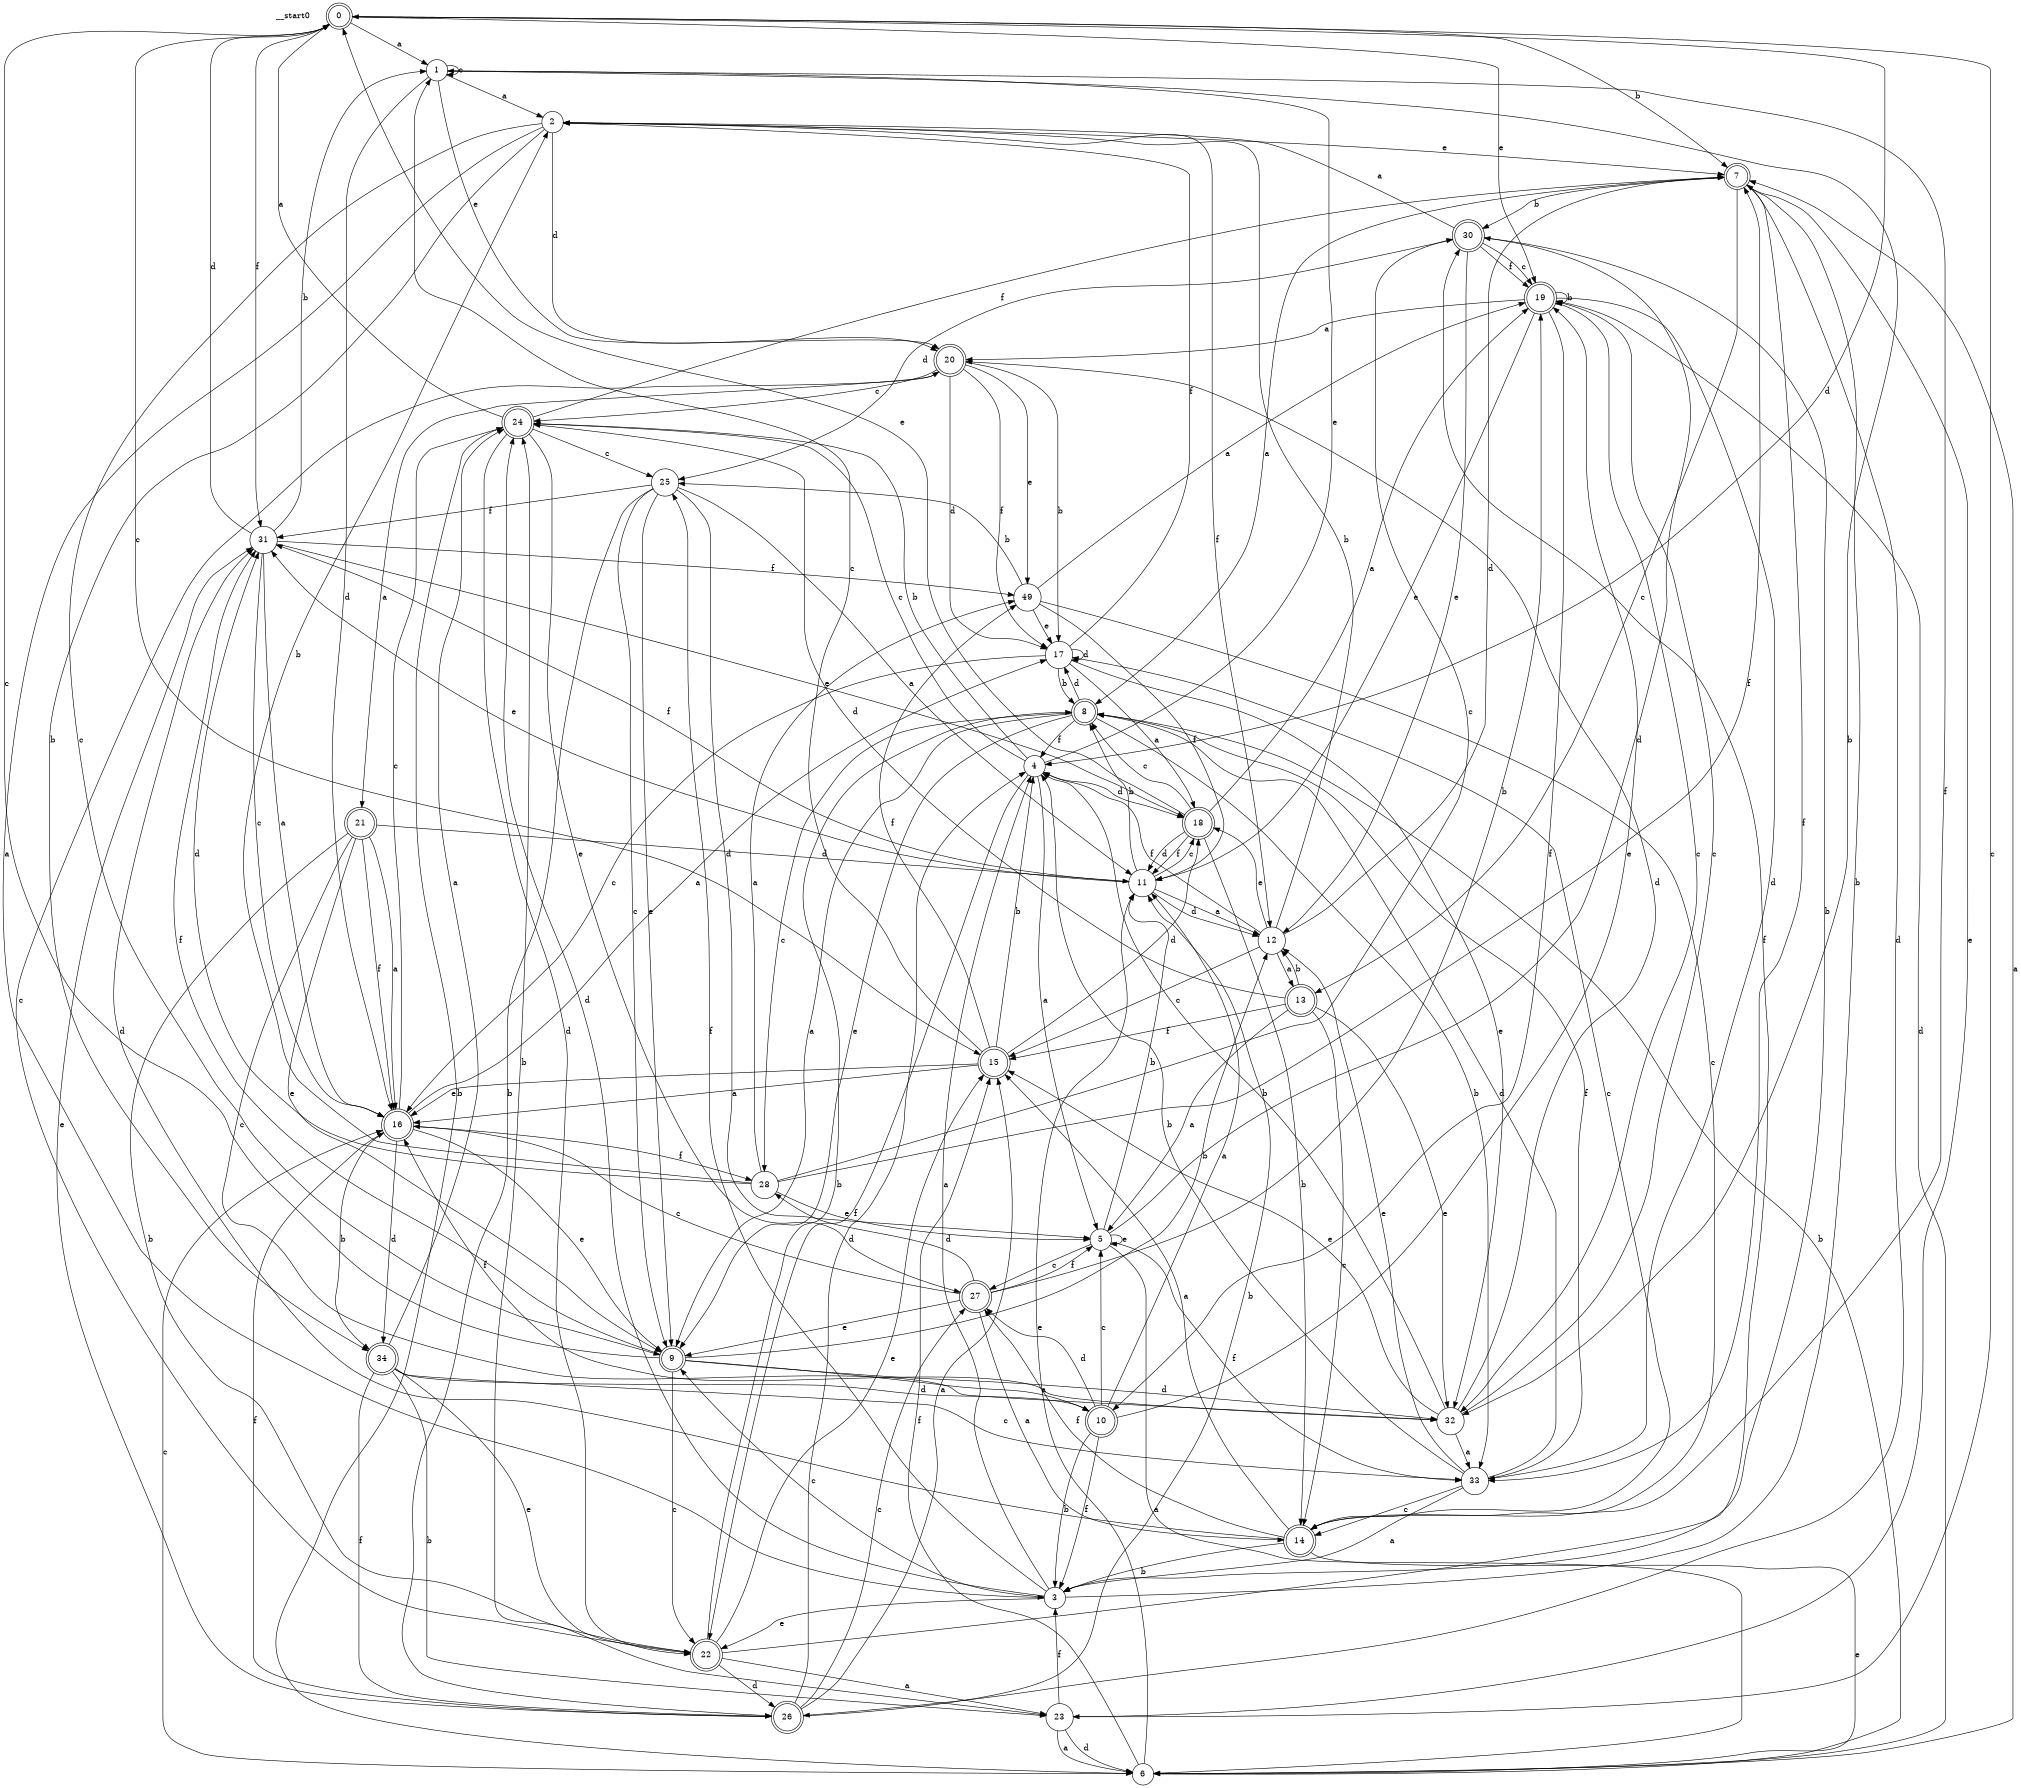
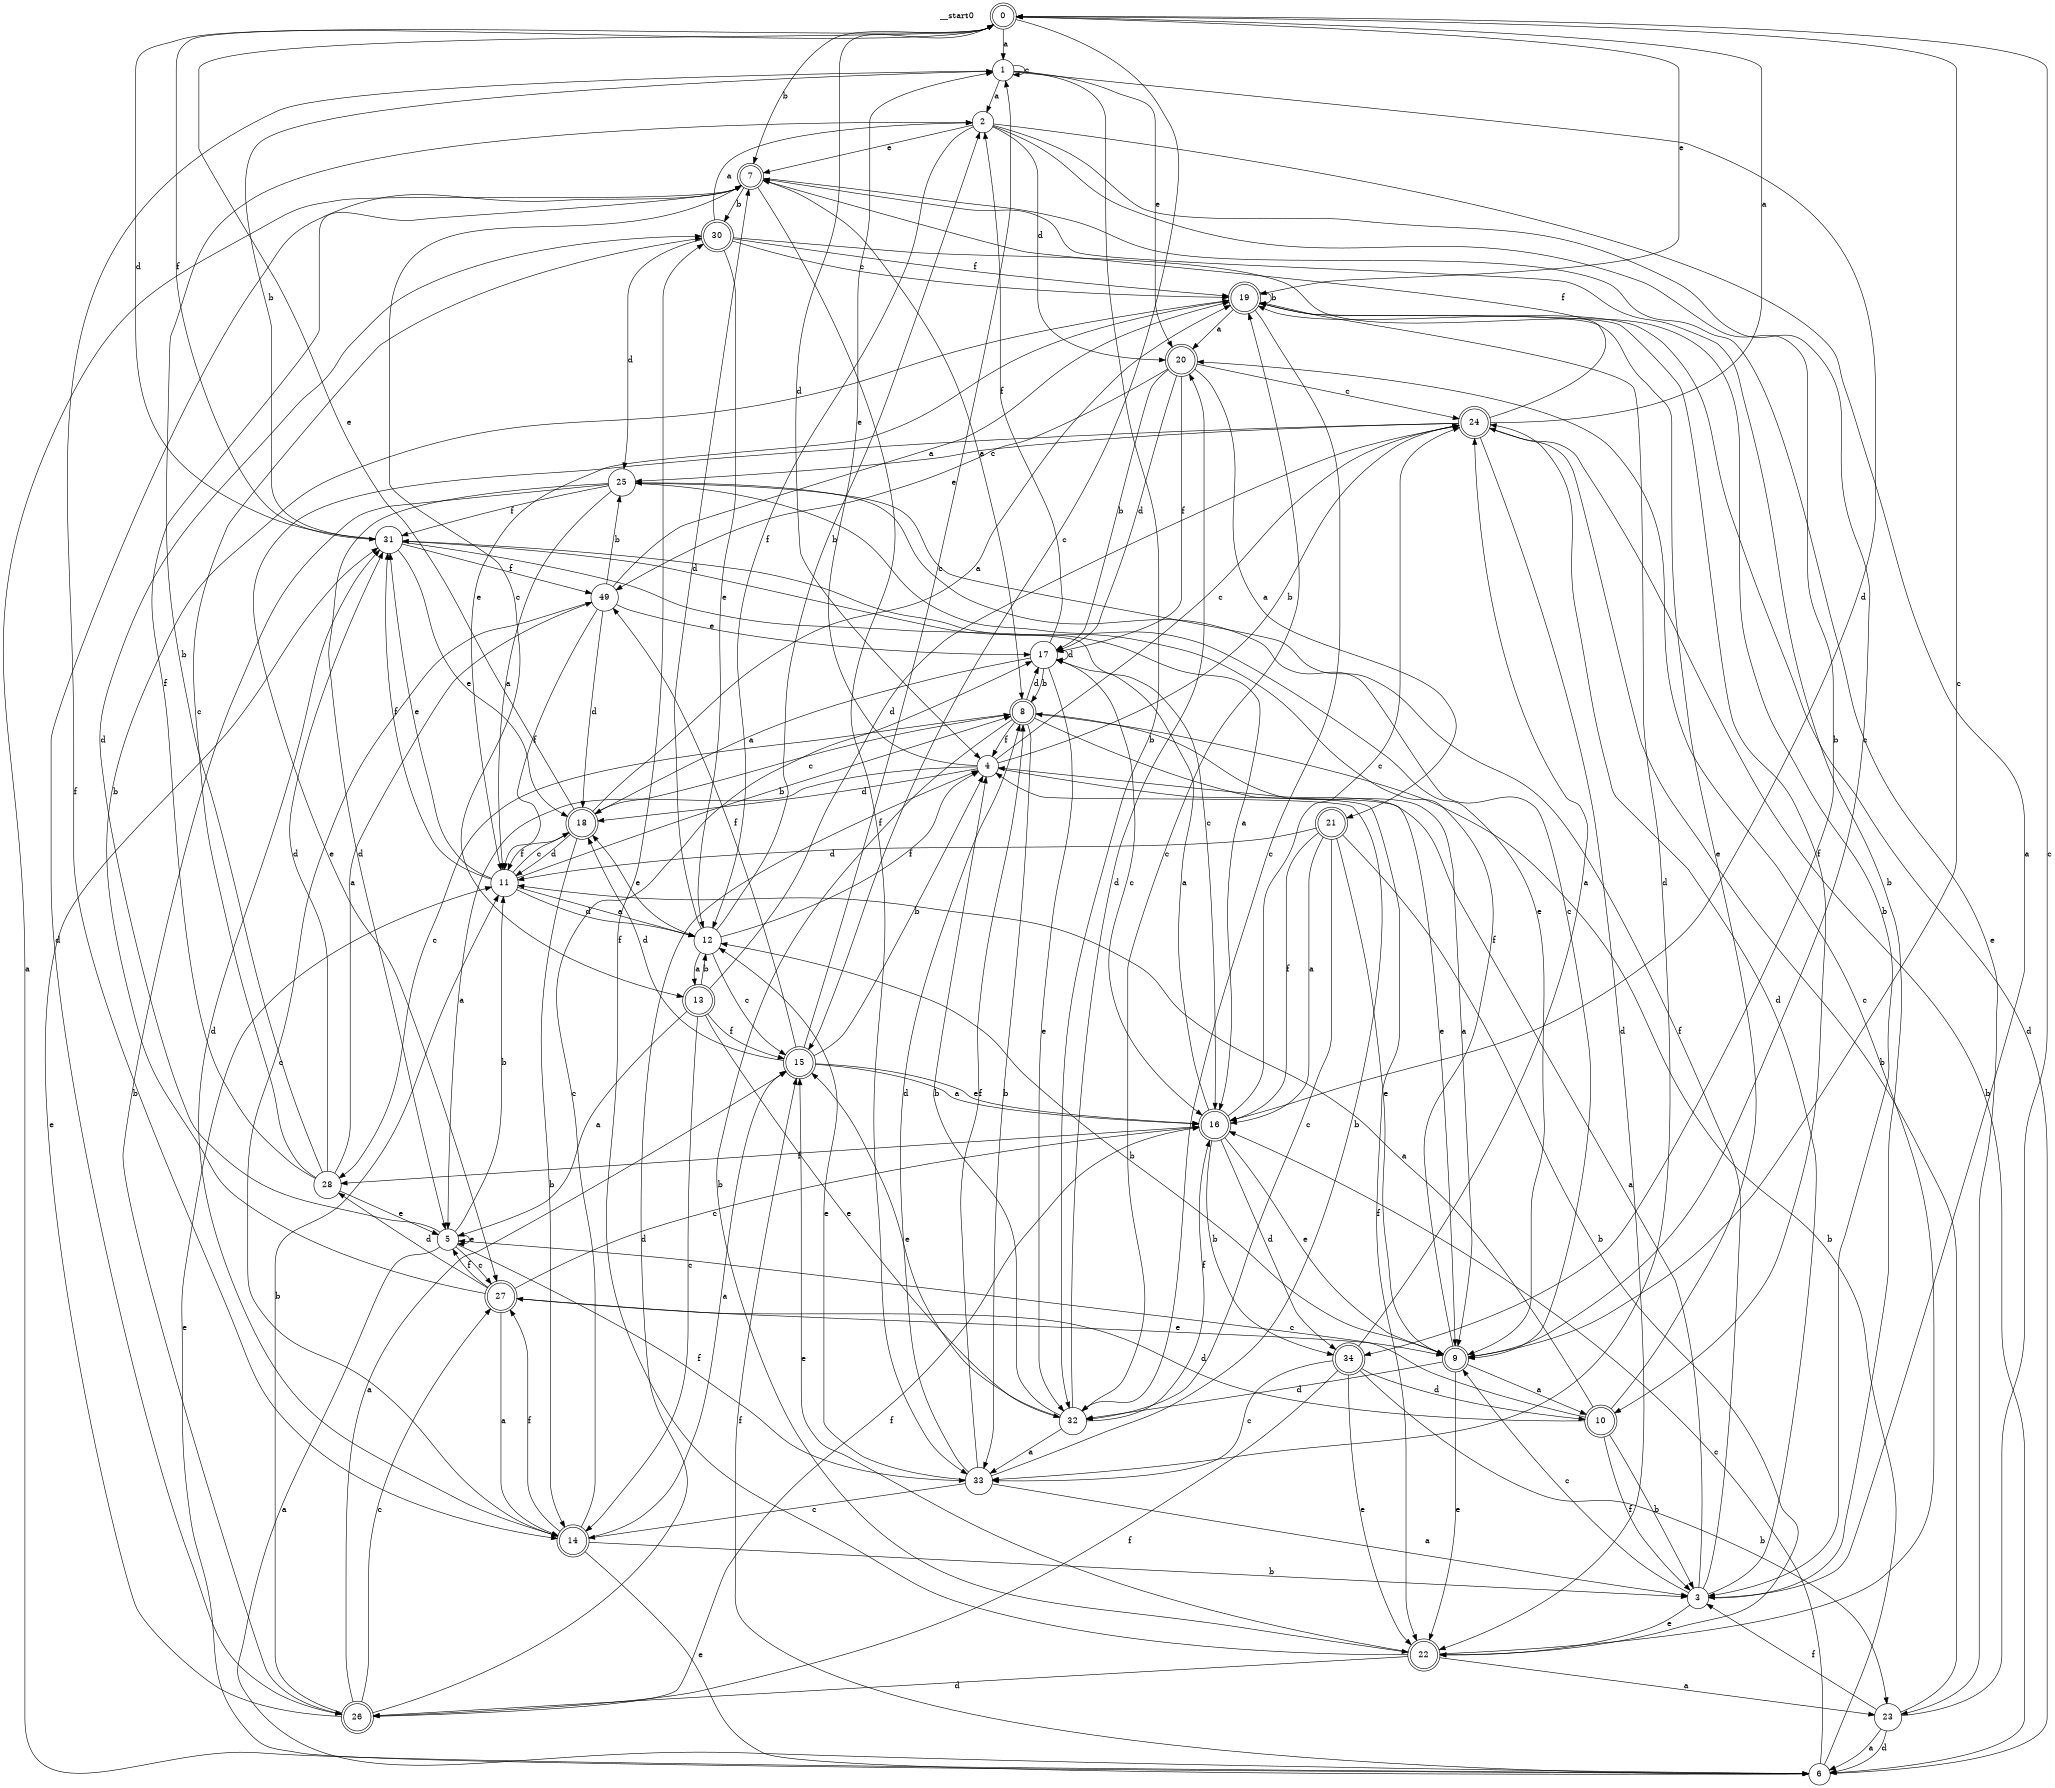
edge "49" -> "18": added, label "d"
edge "22" -> "8": reversed
edge "9" -> "22": label "c" -> "e"
